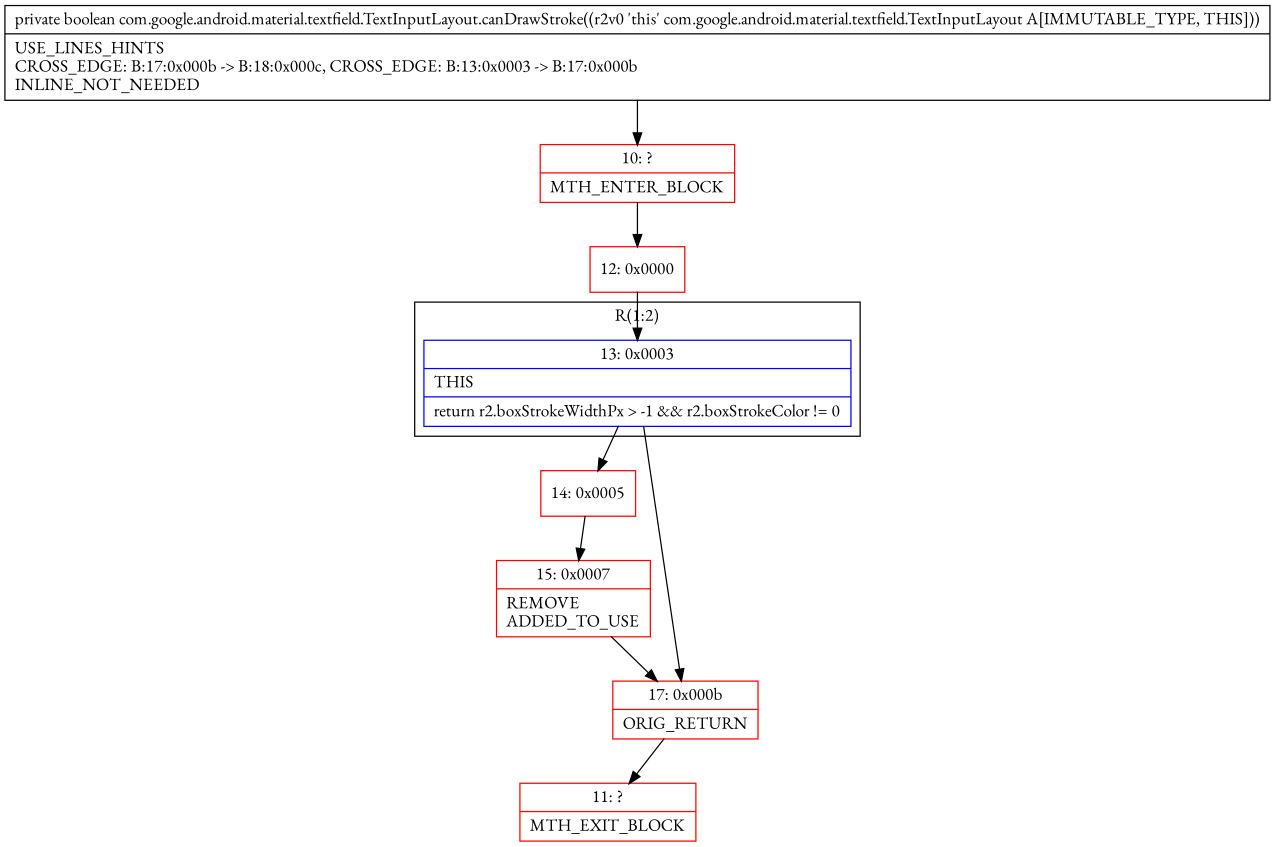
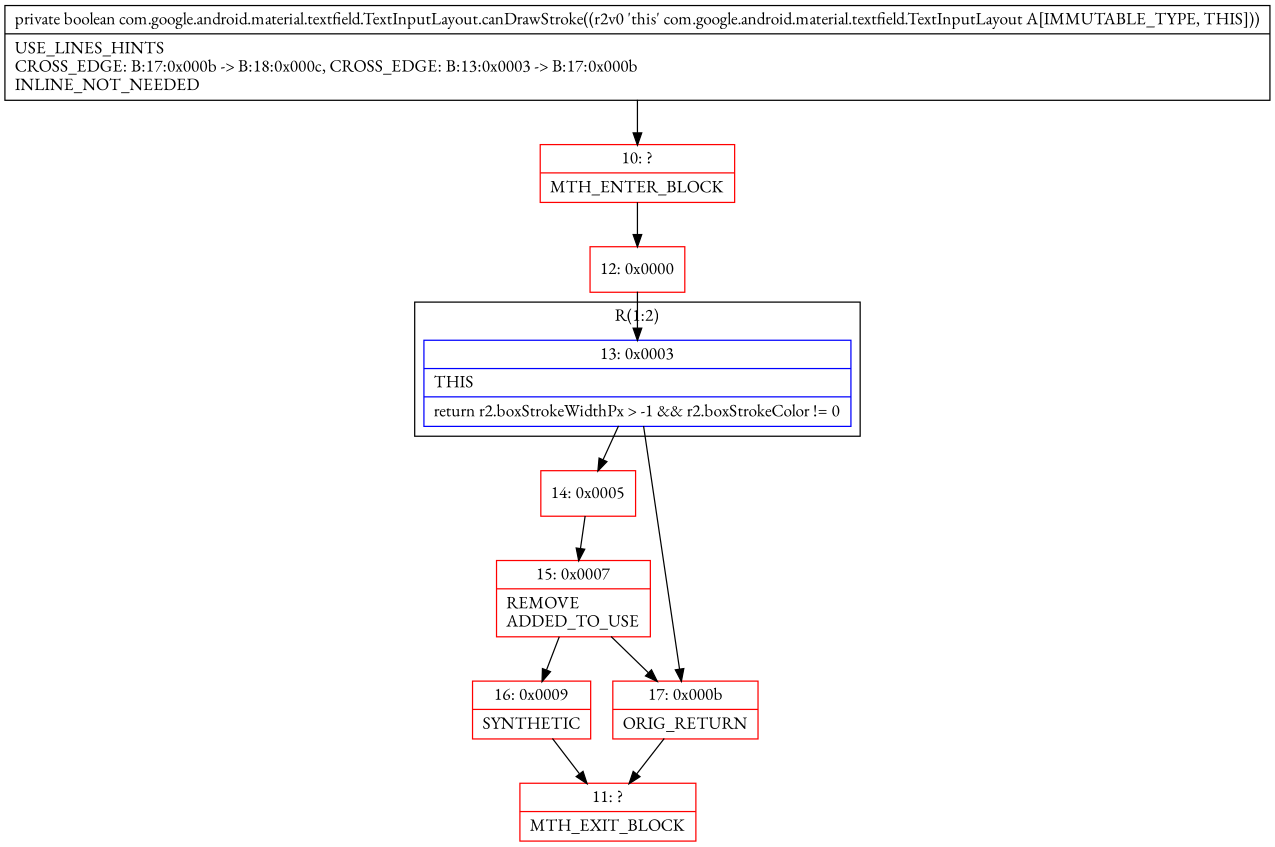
node "16: 0x0009": added
